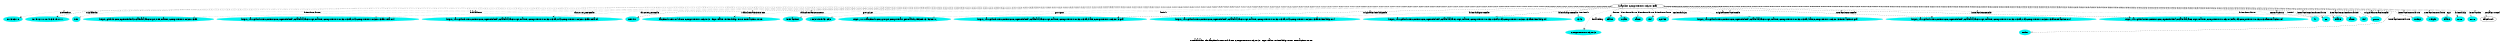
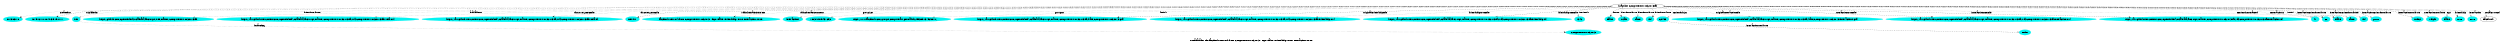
edge "Snapshot ComputerArt10032013_fb" -> "ComputerArt10032013": now "sex" -> "ComputerArt10032013"
edge "Snapshot ComputerArt10032013_fb" -> "41": label "friendAttribute" -> "nFriendsInteracted"
edge "Snapshot ComputerArt10032013_fb" -> "posts": label "originalInteractionFile" -> "interactionFriendAttribute"
edge "Snapshot ComputerArt10032013_fb" -> "node1": now "62753" -> "node1"
